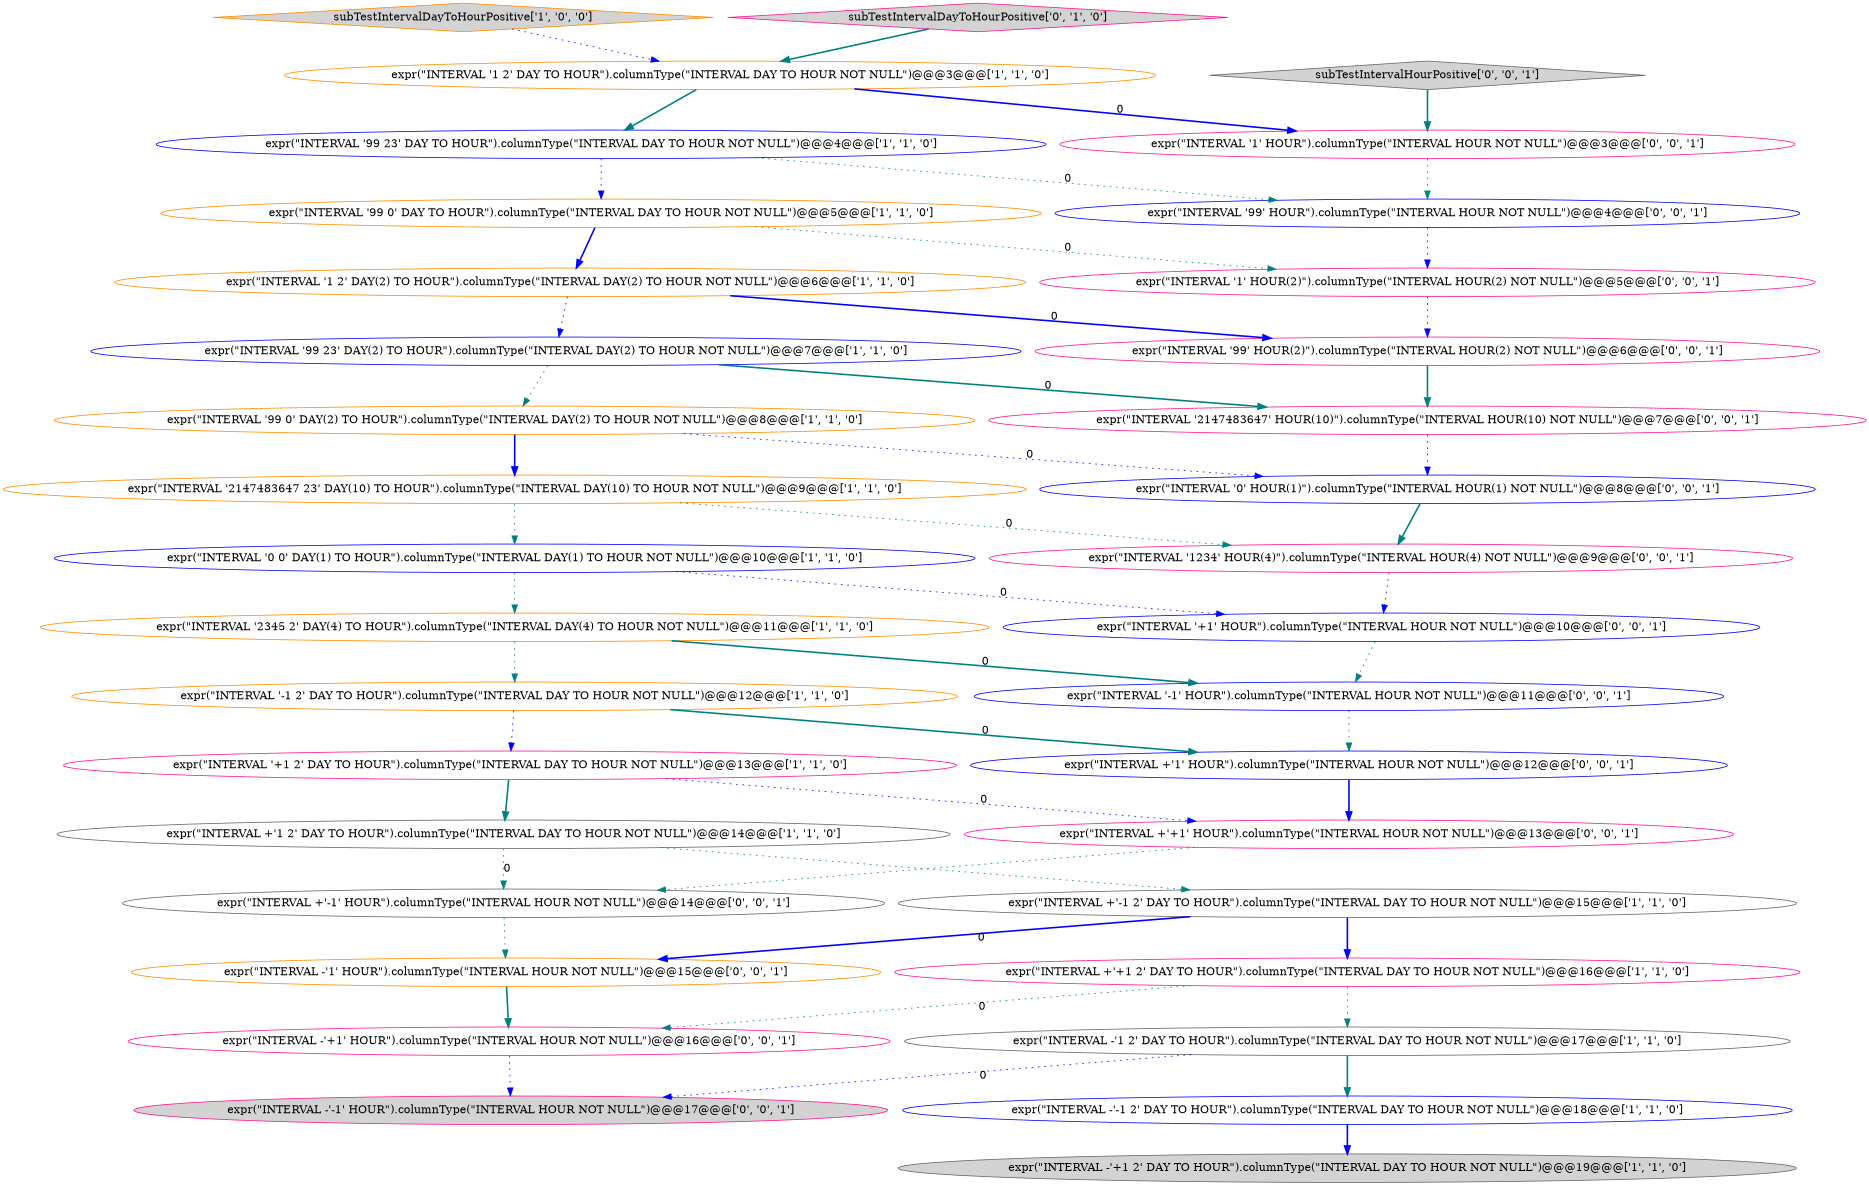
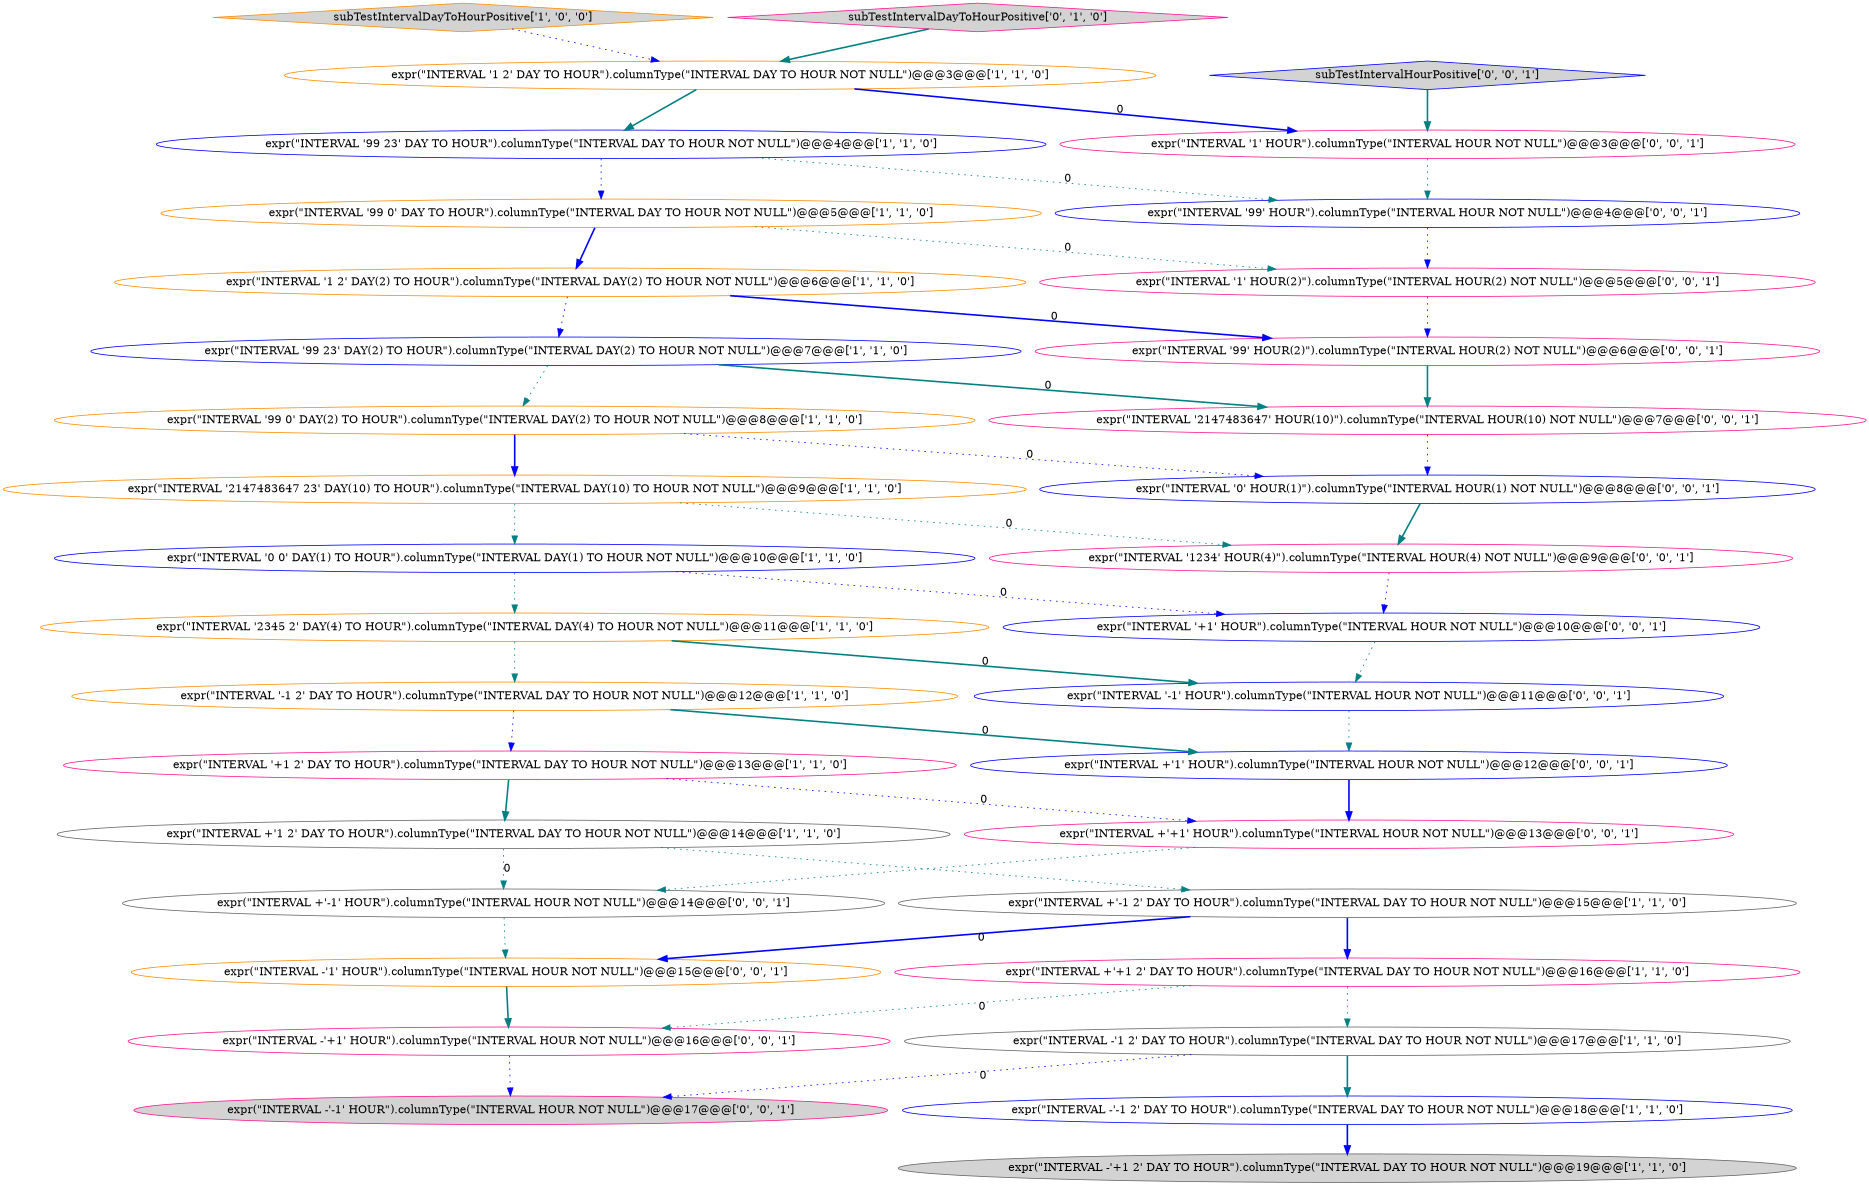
node "subTestIntervalHourPositive['0', '0', '1']": color gray40 -> blue
